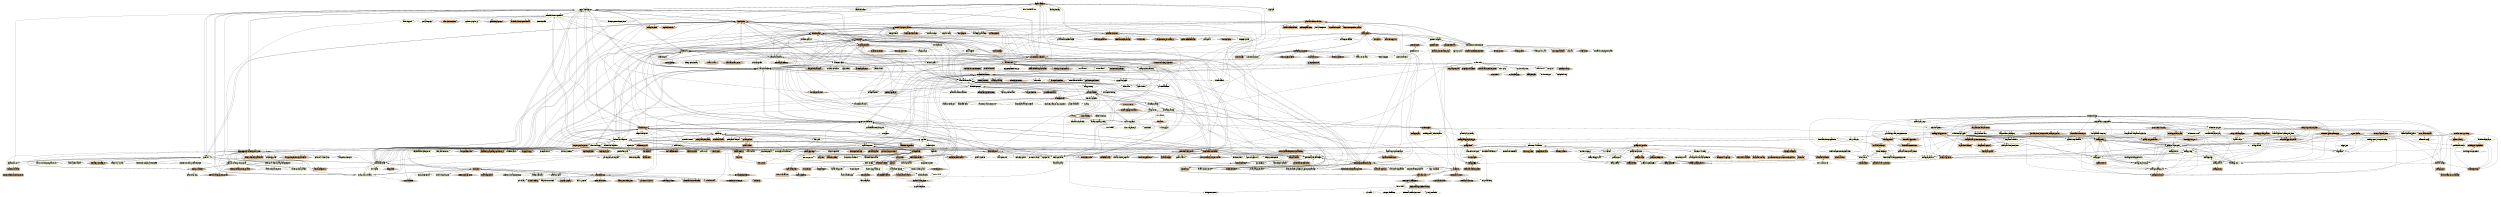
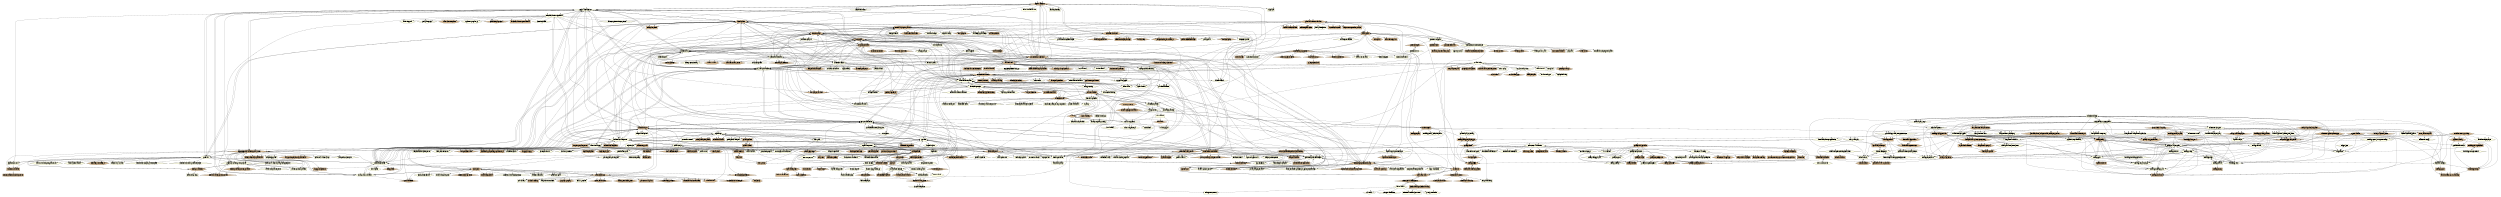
node "moghtech/komodo": removed
node "andreimarcu/linx-client": fillcolor lightyellow -> tan
node "Wellenline/auddly": fillcolor tan -> lightyellow
node "aerouk/imageserve": label "aerouk/imageserve" -> "droppyjs/imageserve"
